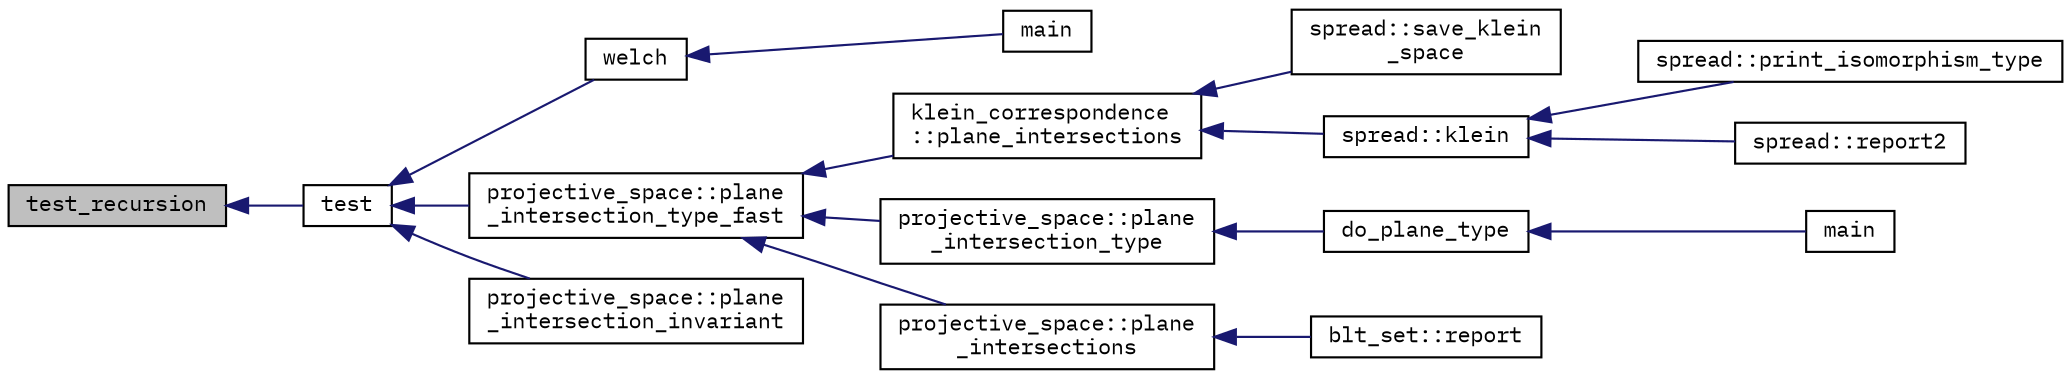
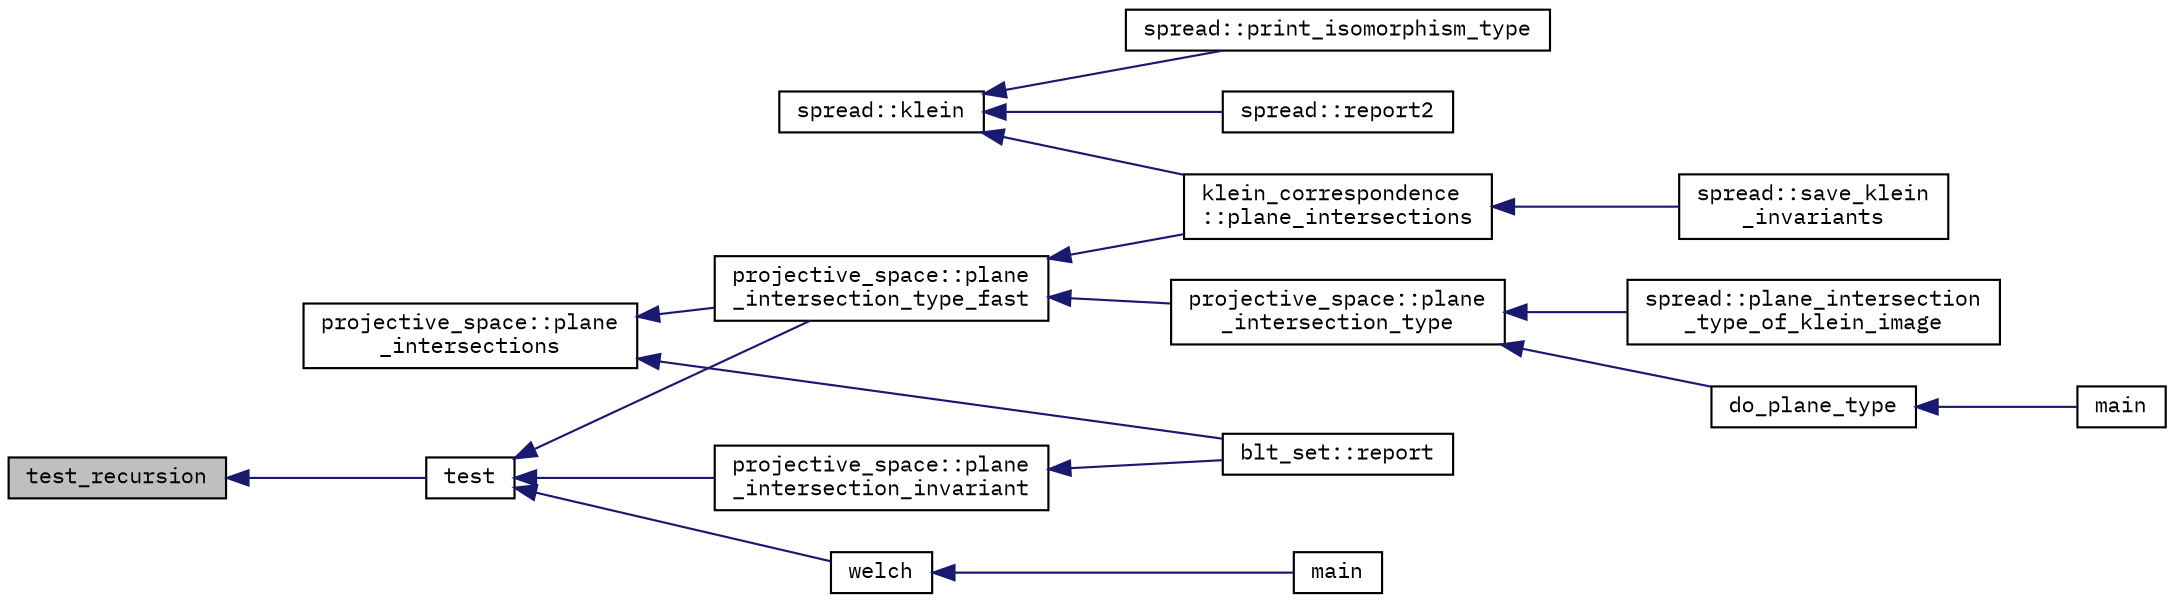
node "spread::save_klein _space": label "spread::save_klein _space" -> "spread::save_klein _invariants"
edge "spread::klein" -> "klein_correspondence ::plane_intersections": reversed
edge "projective_space::plane _intersections" -> "projective_space::plane _intersection_type_fast": reversed
node "spread::plane_intersection _type_of_klein_image": added
edge "blt_set::report" -> "projective_space::plane _intersection_invariant": added
